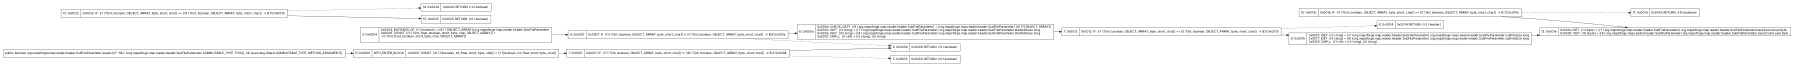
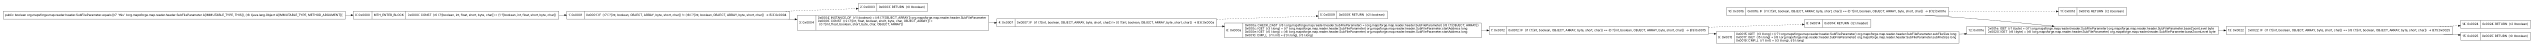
node "11: 0x001d": text "0x001d: RETURN  (r9 I:boolean)" -> "0x001d: RETURN  (r2 I:boolean)"
edge "12: 0x001e" -> "13: 0x0022": added
edge "1: 0x0001" -> "5: 0x0009": now "1: 0x0001" -> "3: 0x0004"
